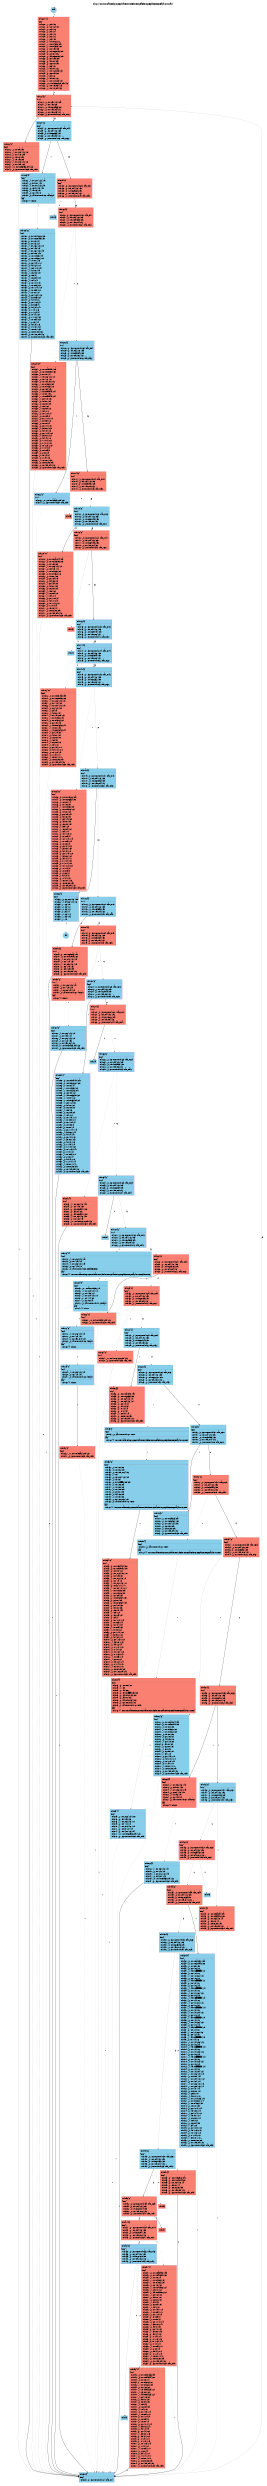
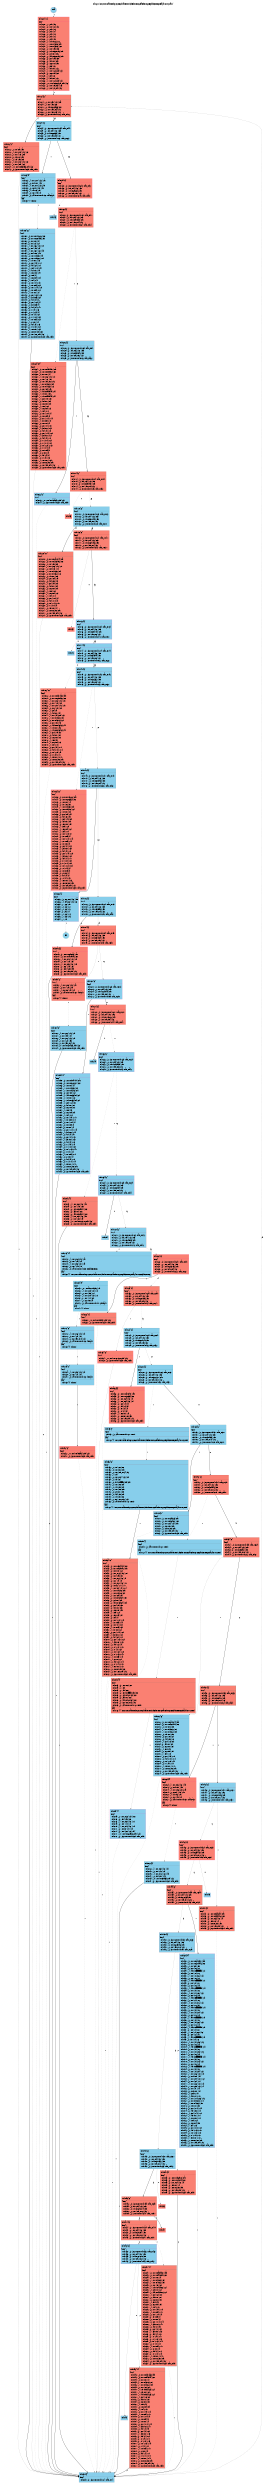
edge "0x4016b0 [28]" -> "0x4016cc [28]": removed, label "28"
